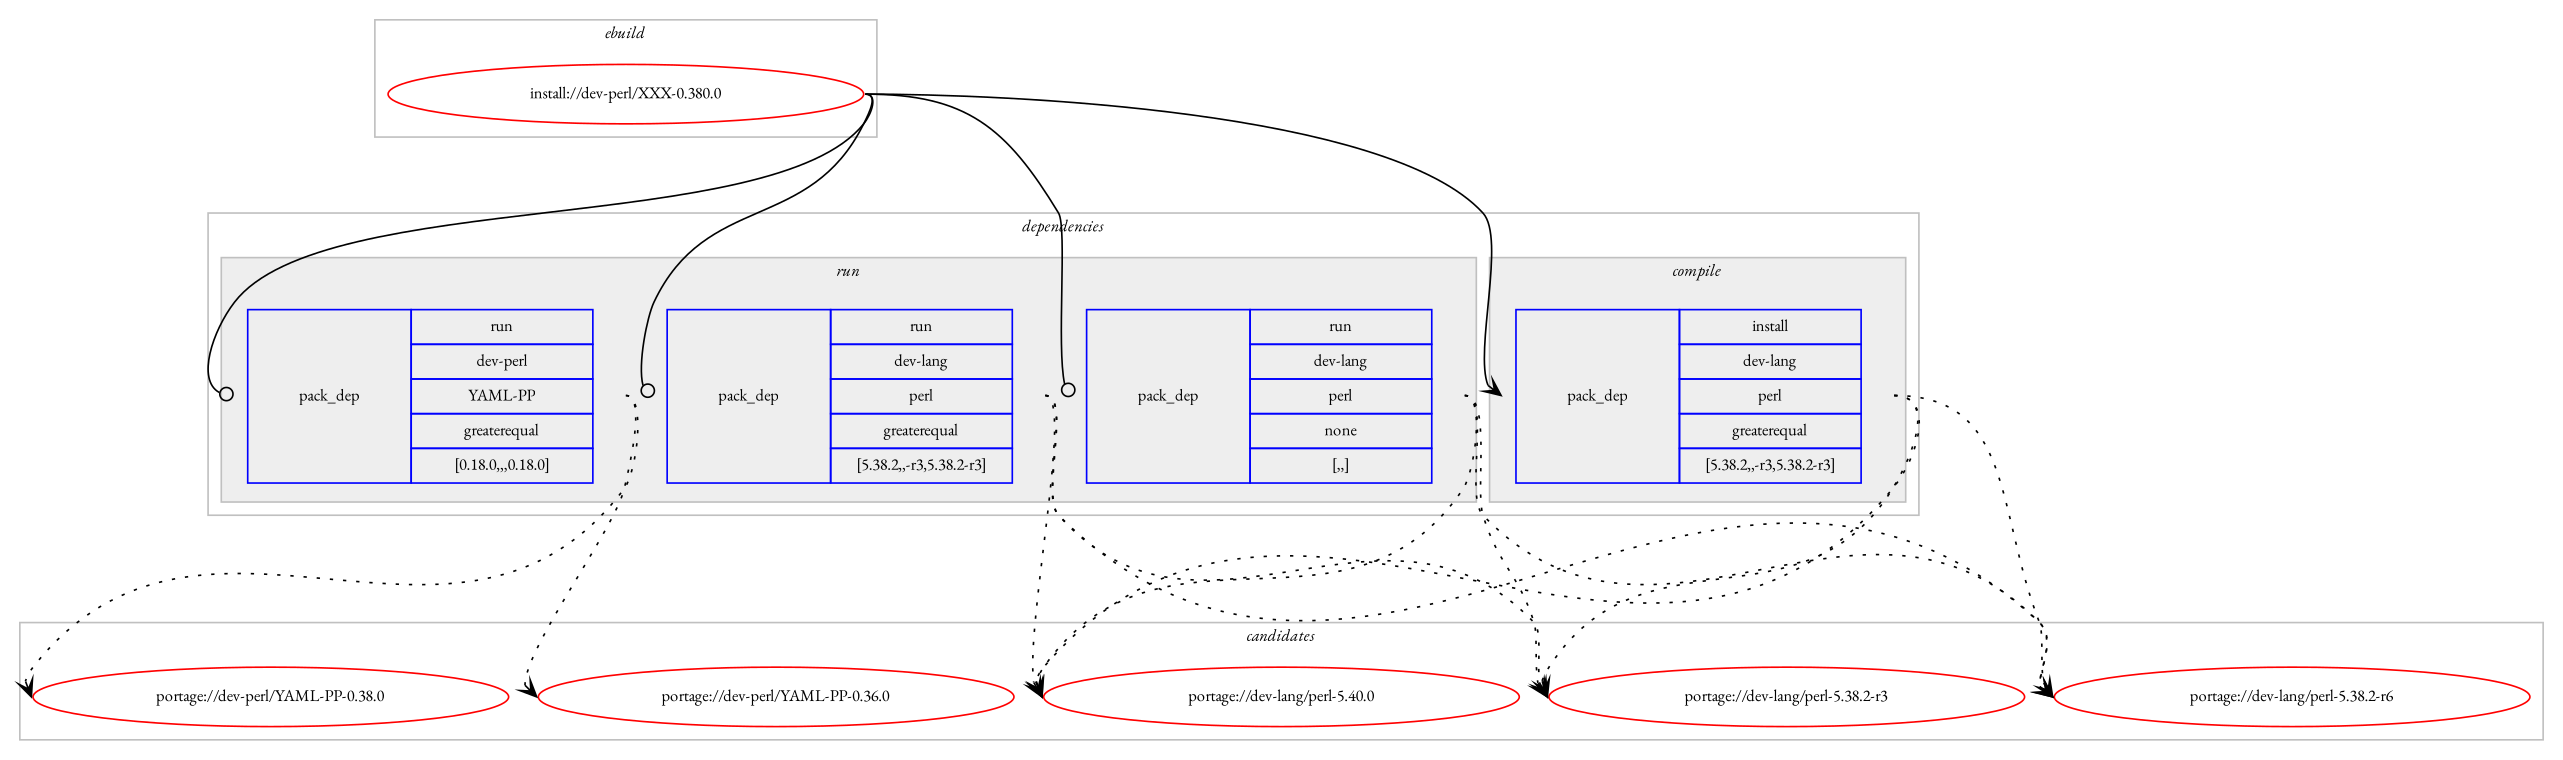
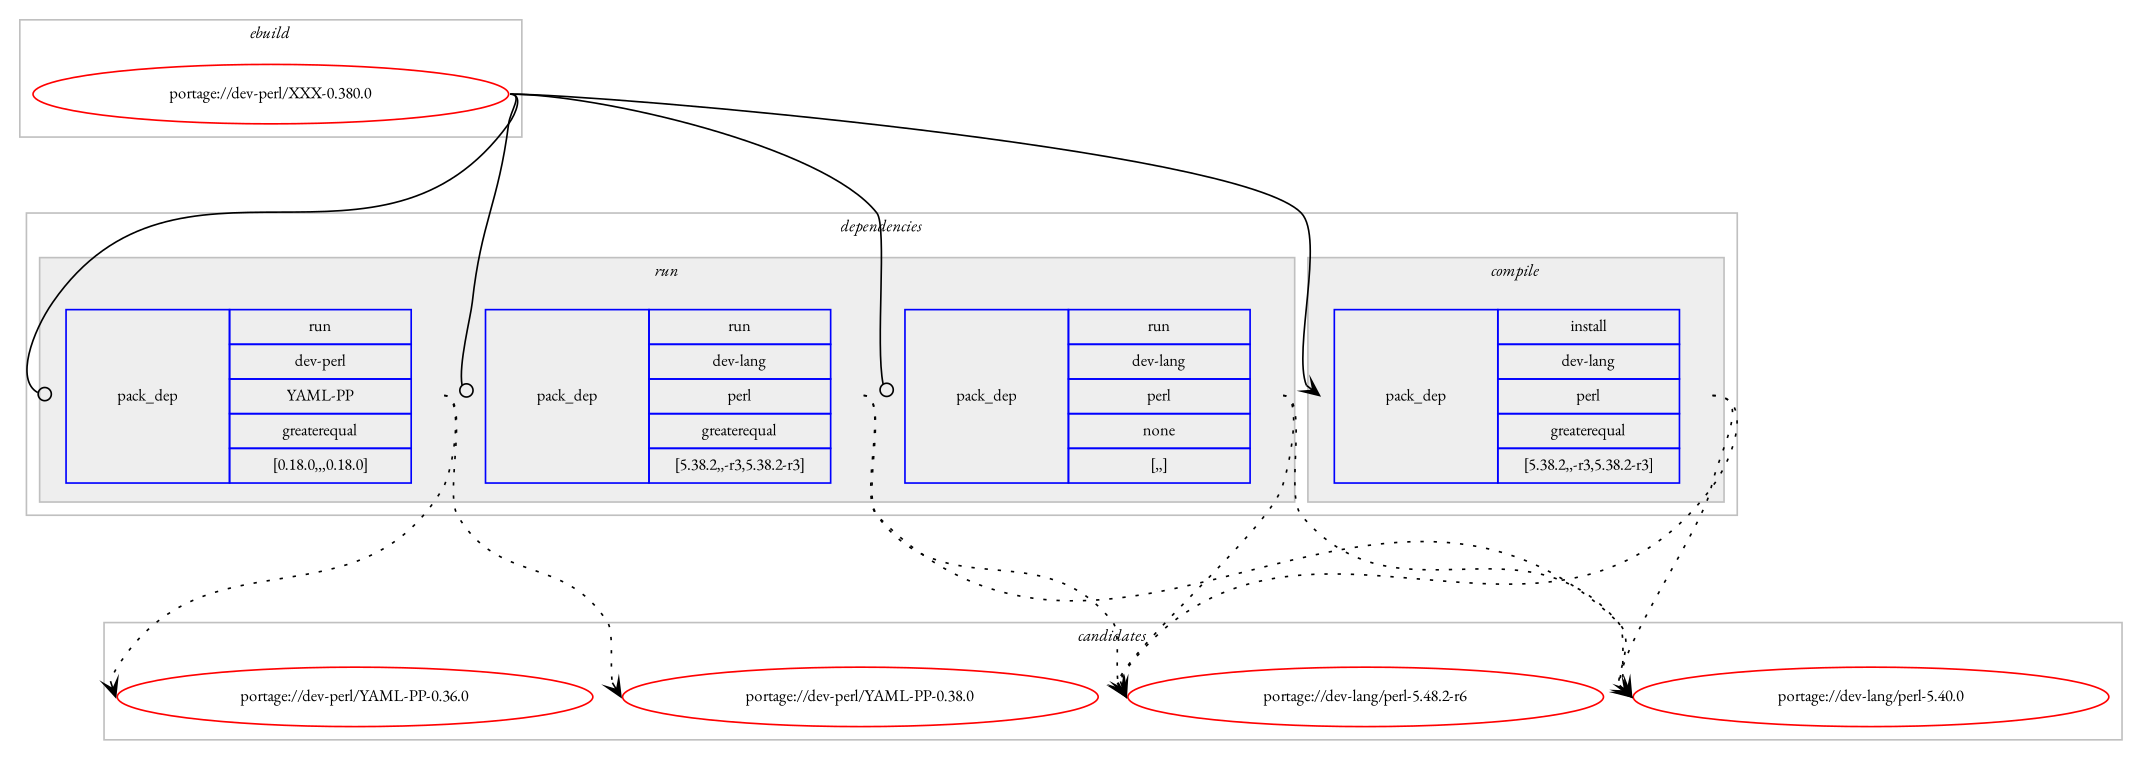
node "install://dev-perl/XXX-0.380.0": label "install://dev-perl/XXX-0.380.0" -> "portage://dev-perl/XXX-0.380.0"
node "portage://dev-lang/perl-5.38.2-r3": removed
node "portage://dev-lang/perl-5.38.2-r6": label "portage://dev-lang/perl-5.38.2-r6" -> "portage://dev-lang/perl-5.48.2-r6"
